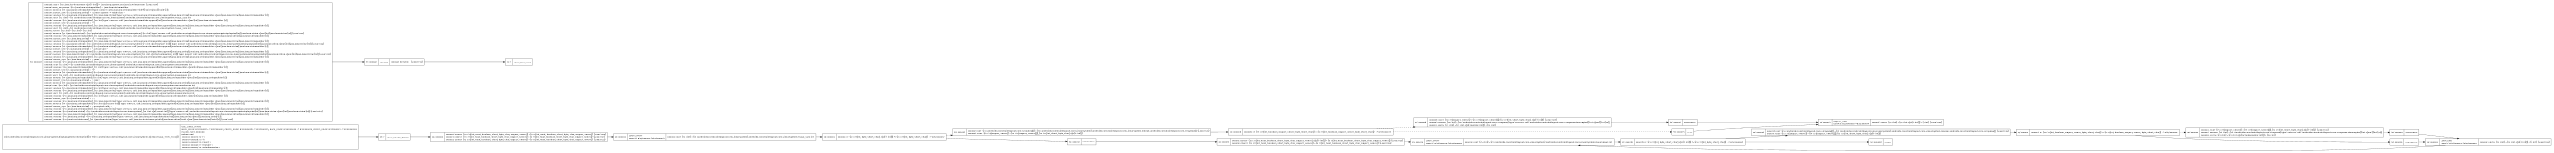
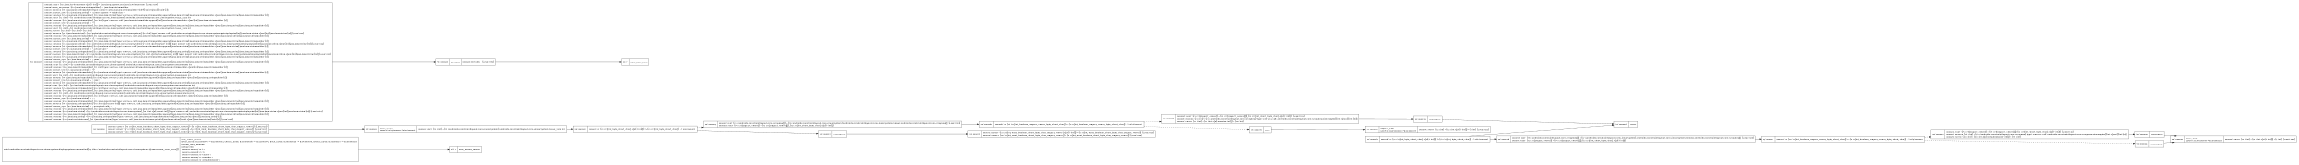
edge "43: 0x0014" -> "32: 0x0014": now "43: 0x0014" -> "45: 0x002d"
edge "24: ?" -> "26: 0x0000": removed
edge "37: 0x0021" -> "47: 0x002a": style solid -> dashed
node "34: 0x0019": removed
